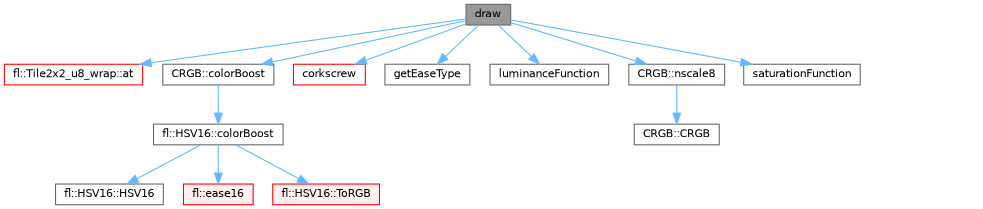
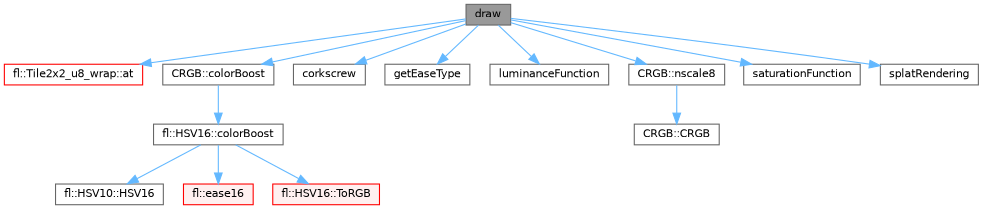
node "corkscrew": color red -> grey40
node "splatRendering": added
node "fl::HSV16::HSV16": label "fl::HSV16::HSV16" -> "fl::HSV10::HSV16"
